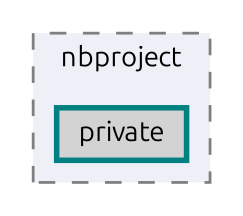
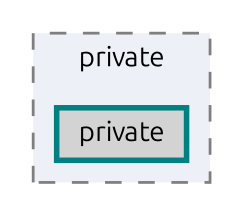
cluster "nbproject": label "nbproject" -> "private"
